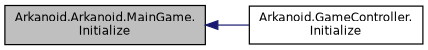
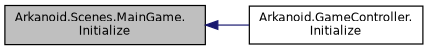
node "Arkanoid.Arkanoid.MainGame. Initialize": label "Arkanoid.Arkanoid.MainGame. Initialize" -> "Arkanoid.Scenes.MainGame. Initialize"
